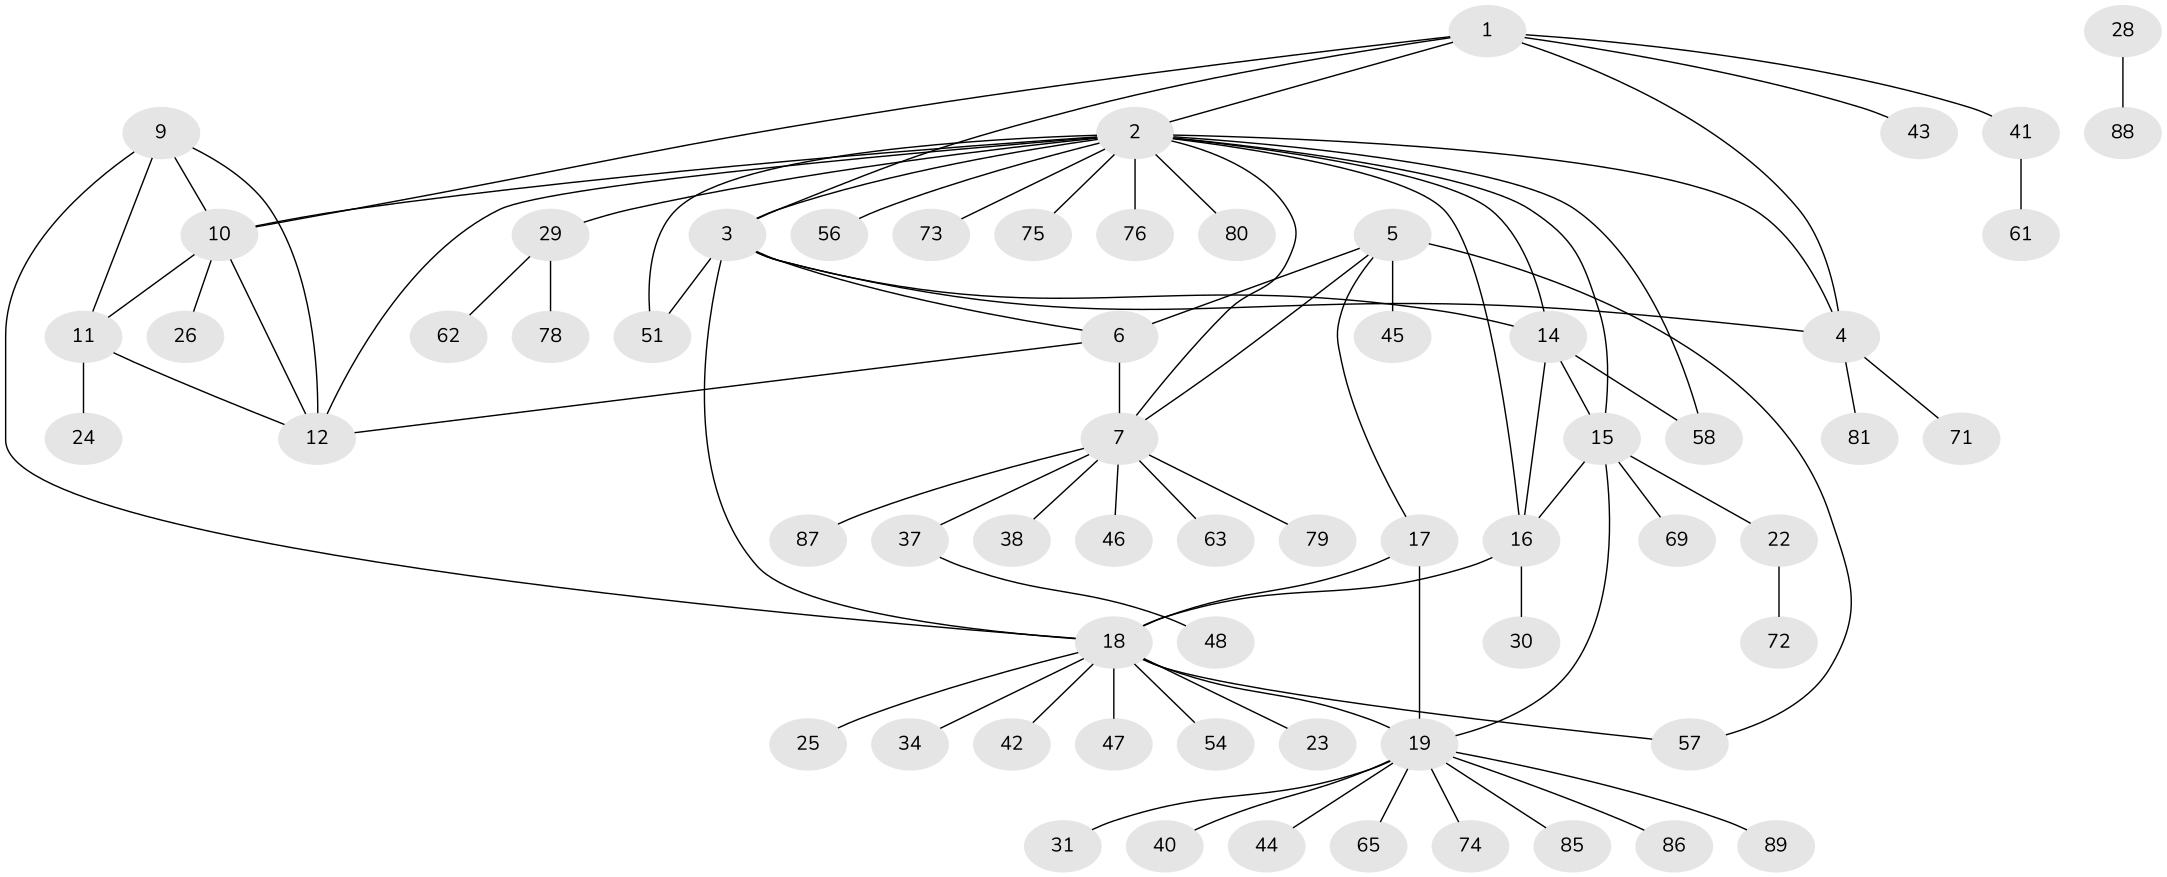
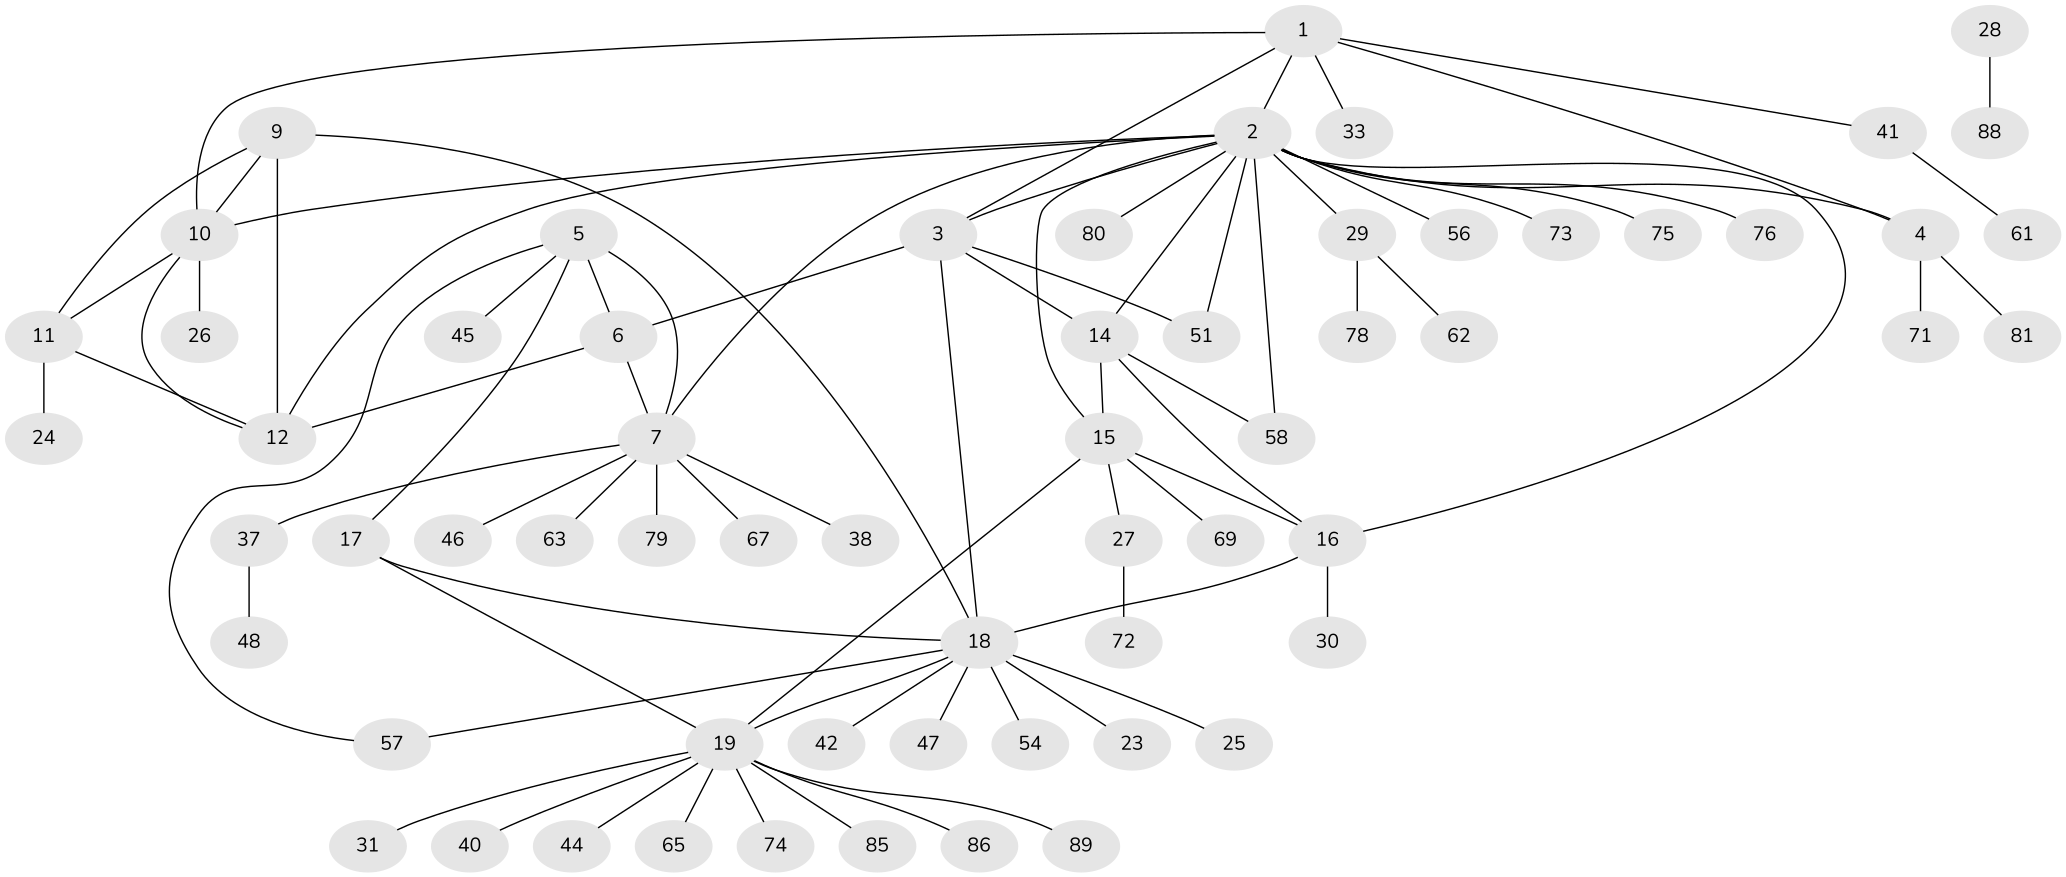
node "43": label "43" -> "33"
edge "3" -- "4": removed
node "87": label "87" -> "67"
node "22": label "22" -> "27"
node "34": removed
